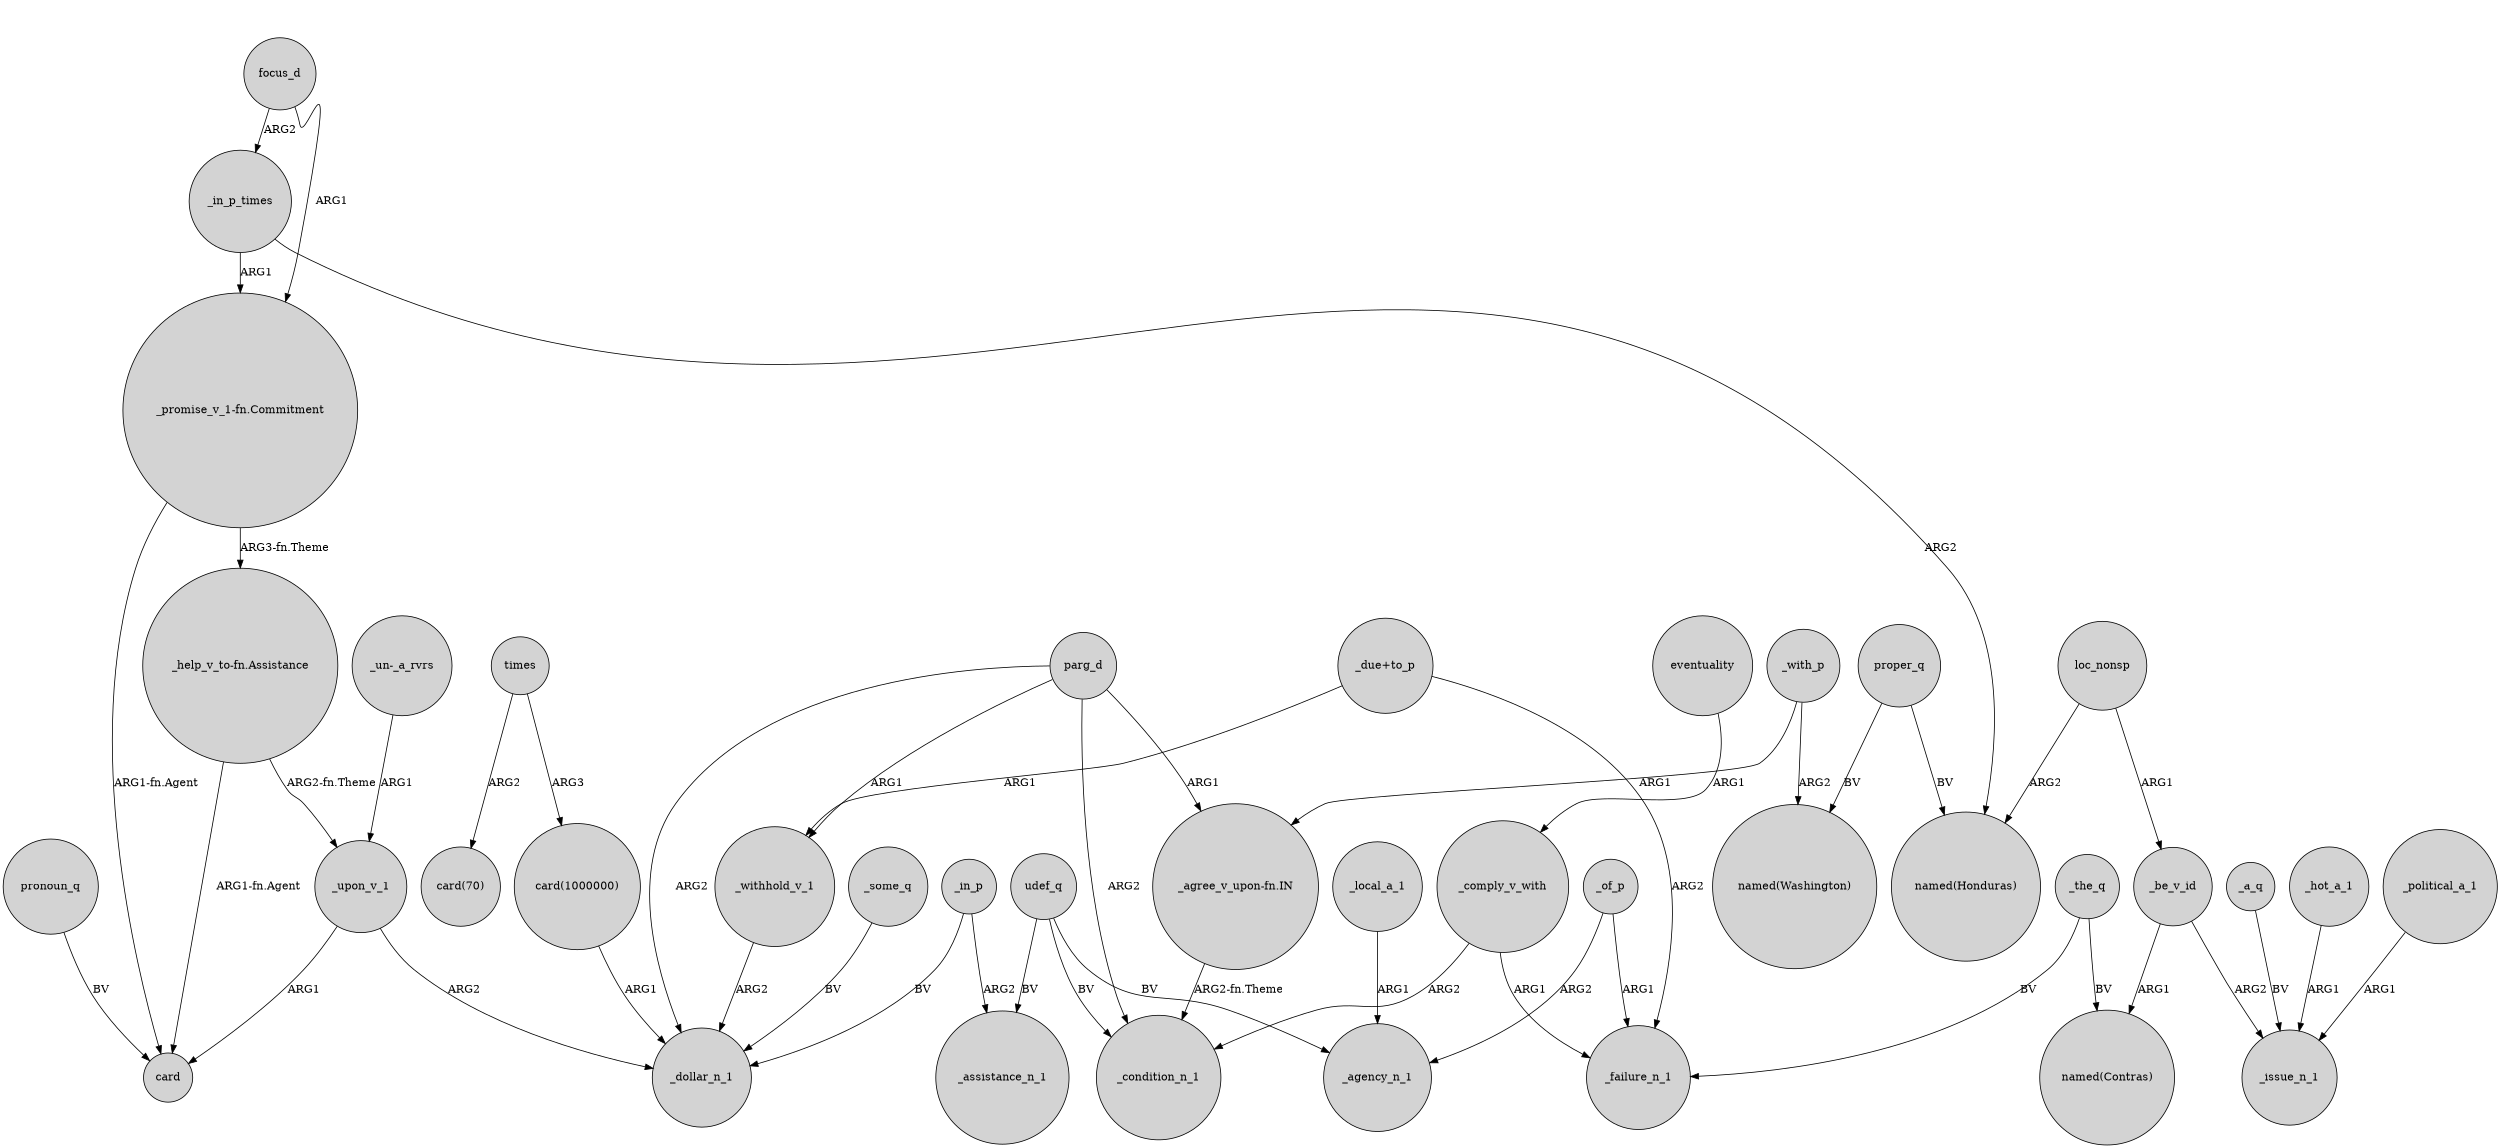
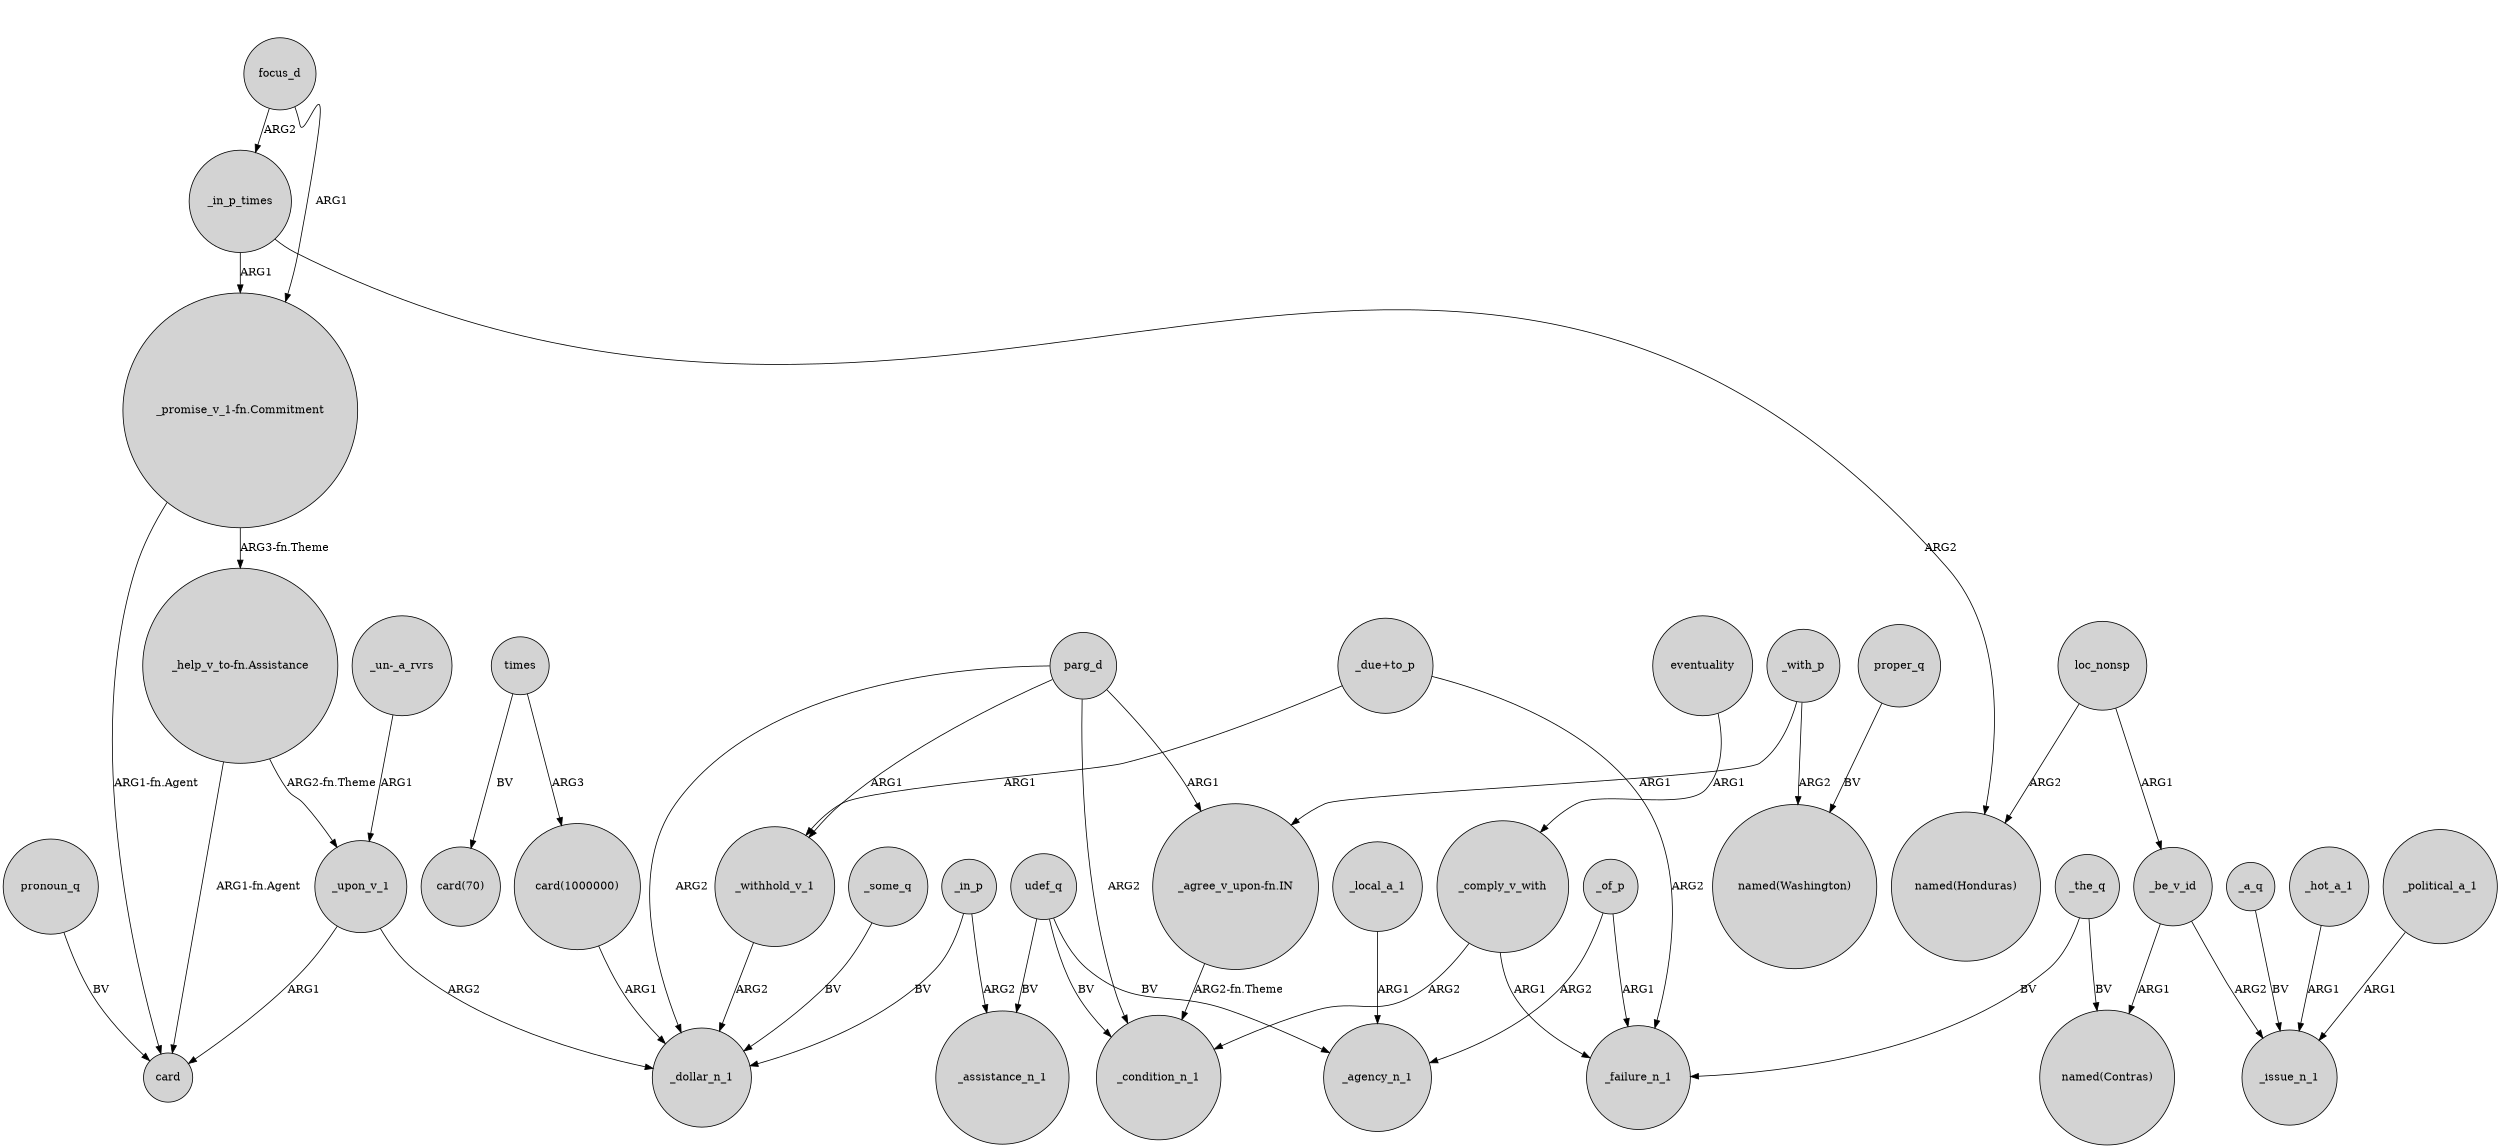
edge "proper_q" -> "named(Honduras)": removed, label "BV"
edge "times" -> "card(70)": label "ARG2" -> "BV"
